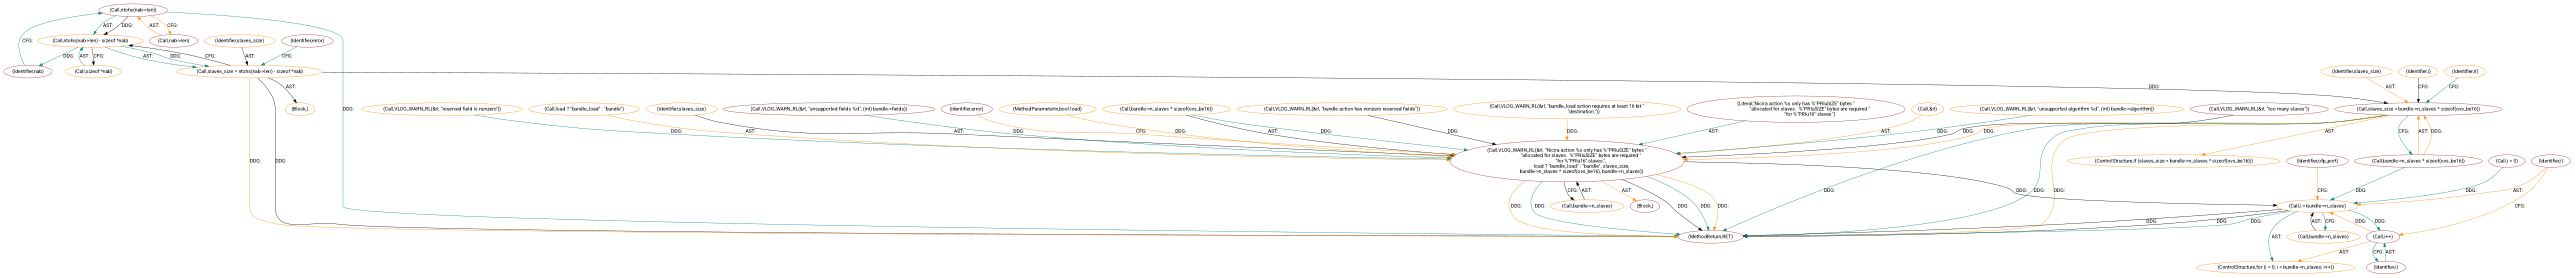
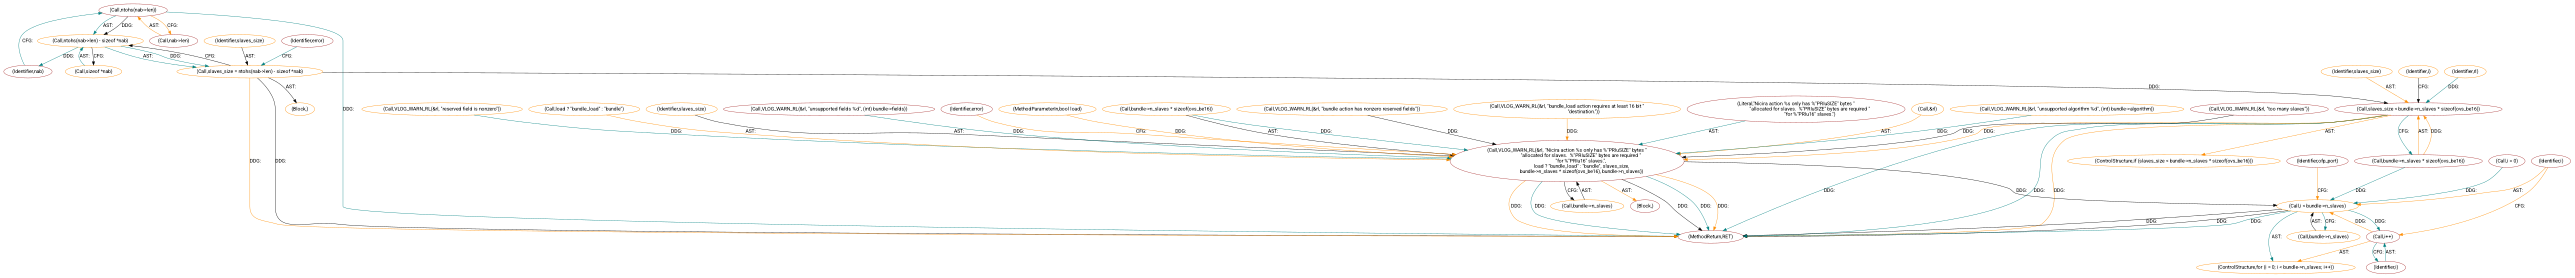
edge "(Identifier,rl)" -> "(Call,slaves_size < bundle->n_slaves * sizeof(ovs_be16))": label "CFG: " -> "DDG: "
